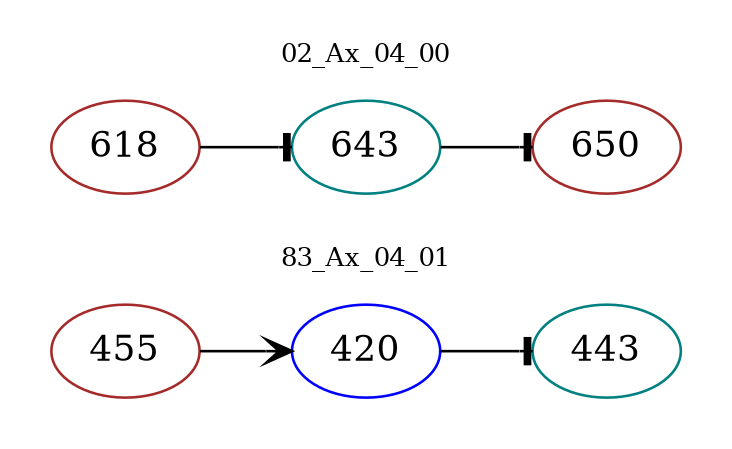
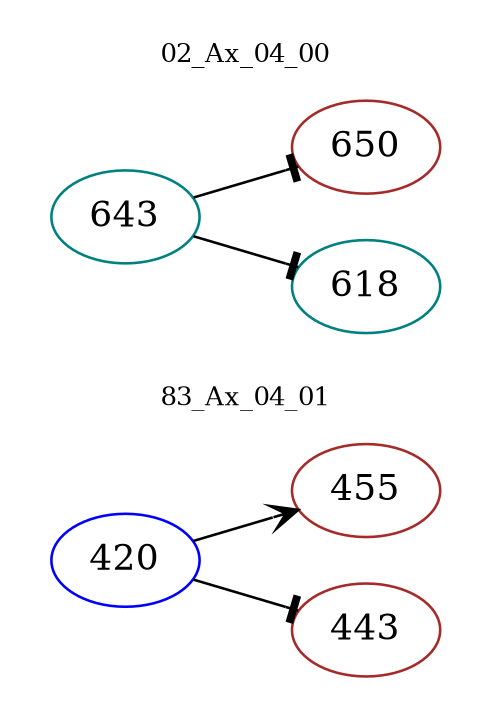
node "618": color brown -> teal
edge "618" -> "643": reversed
edge "455" -> "420": reversed
node "443": color teal -> brown
